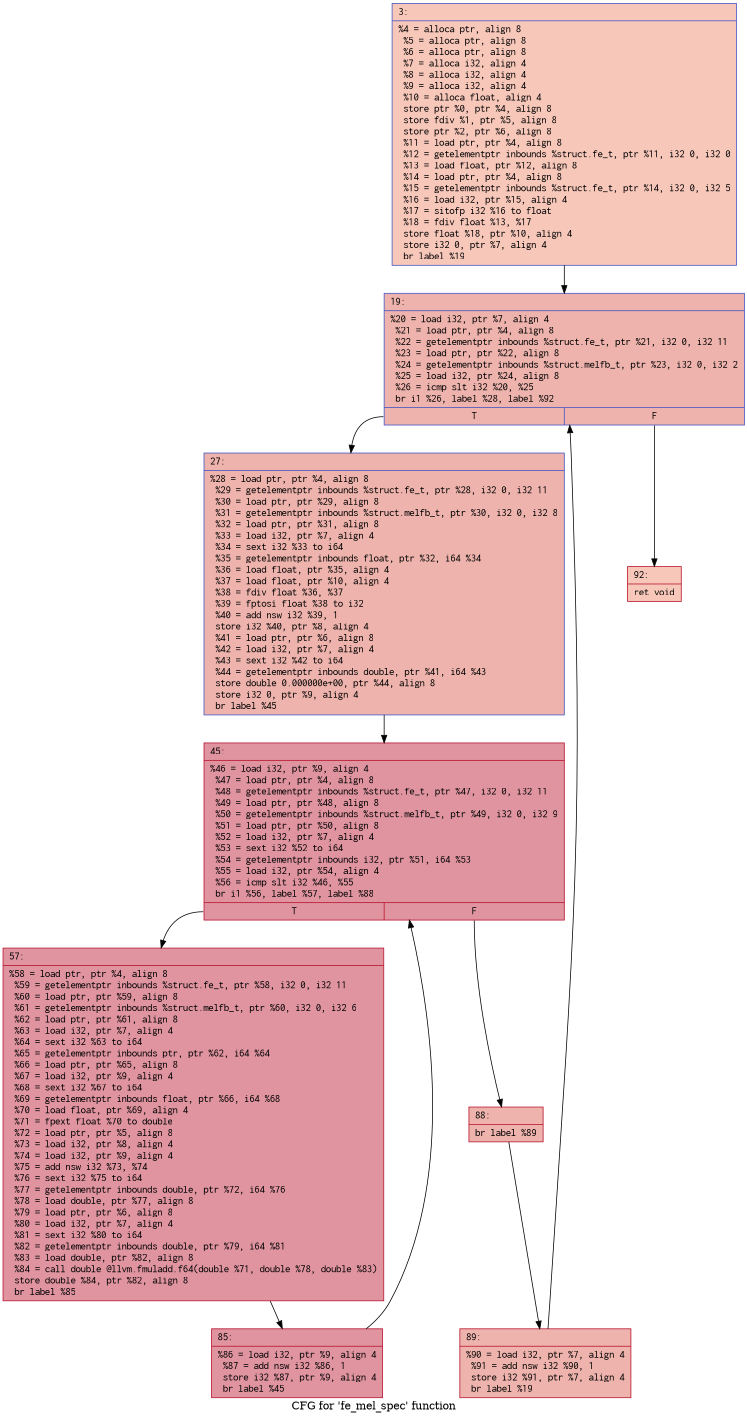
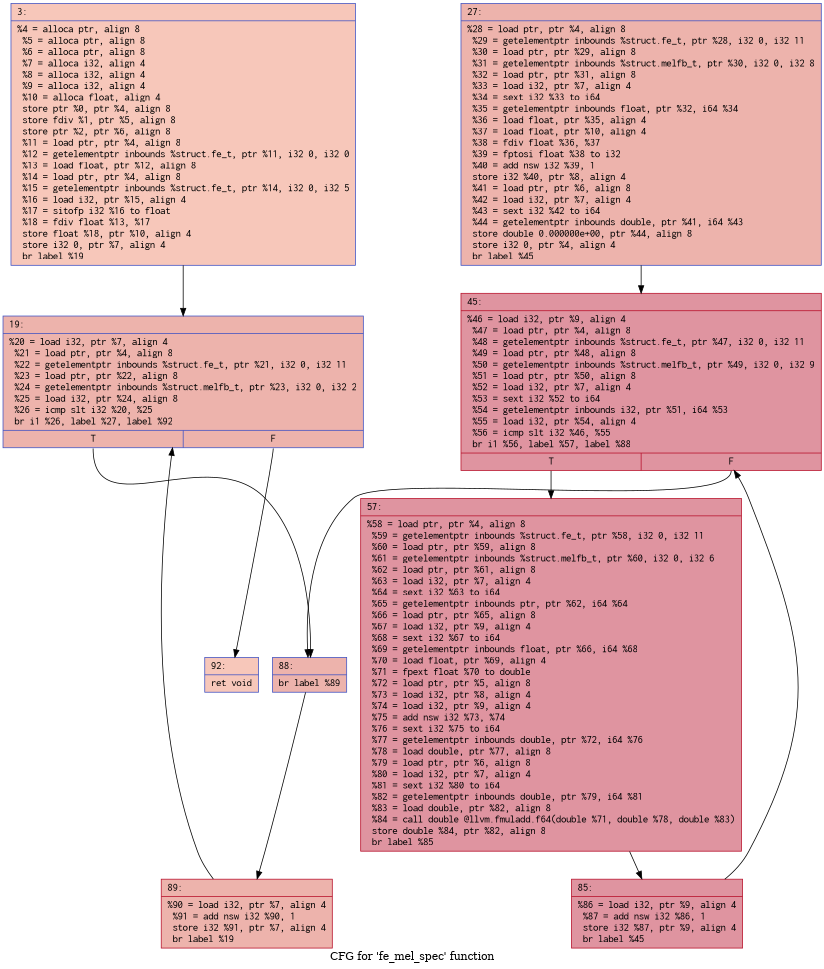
node "19:": text "br i1 %26, label %28, label %92" -> "br i1 %26, label %27, label %92"
edge "19:" -> "27:": now "19:" -> "88:"
node "92:": color #b70d28ff -> #3d50c3ff
node "27:": text "store i32 0, ptr %9, align 4" -> "store i32 0, ptr %4, align 4"
node "88:": color #b70d28ff -> #3d50c3ff
